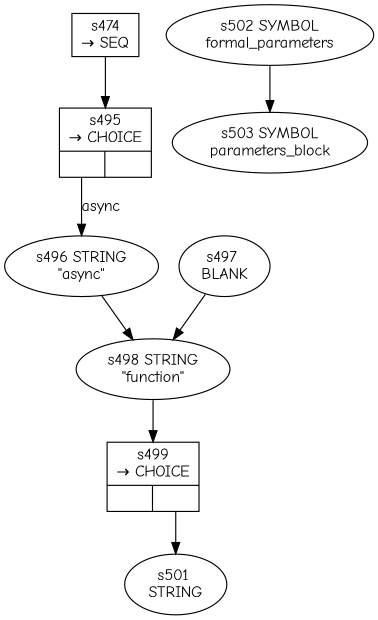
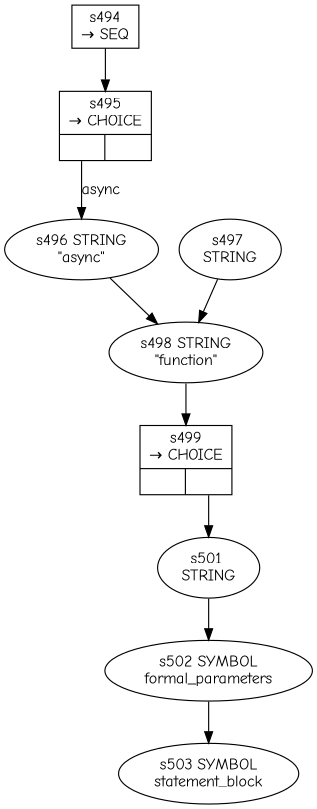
node "s474 → SEQ": label "s474 → SEQ" -> "s494 → SEQ"
node "s503 SYMBOL parameters_block": label "s503 SYMBOL parameters_block" -> "s503 SYMBOL statement_block"
node "s497 BLANK": label "s497 BLANK" -> "s497 STRING"
edge "s501 STRING" -> "s502 SYMBOL formal_parameters": added
